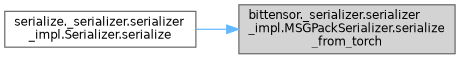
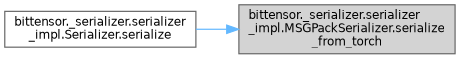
node "serialize._serializer.serializer _impl.Serializer.serialize": label "serialize._serializer.serializer _impl.Serializer.serialize" -> "bittensor._serializer.serializer _impl.Serializer.serialize"
